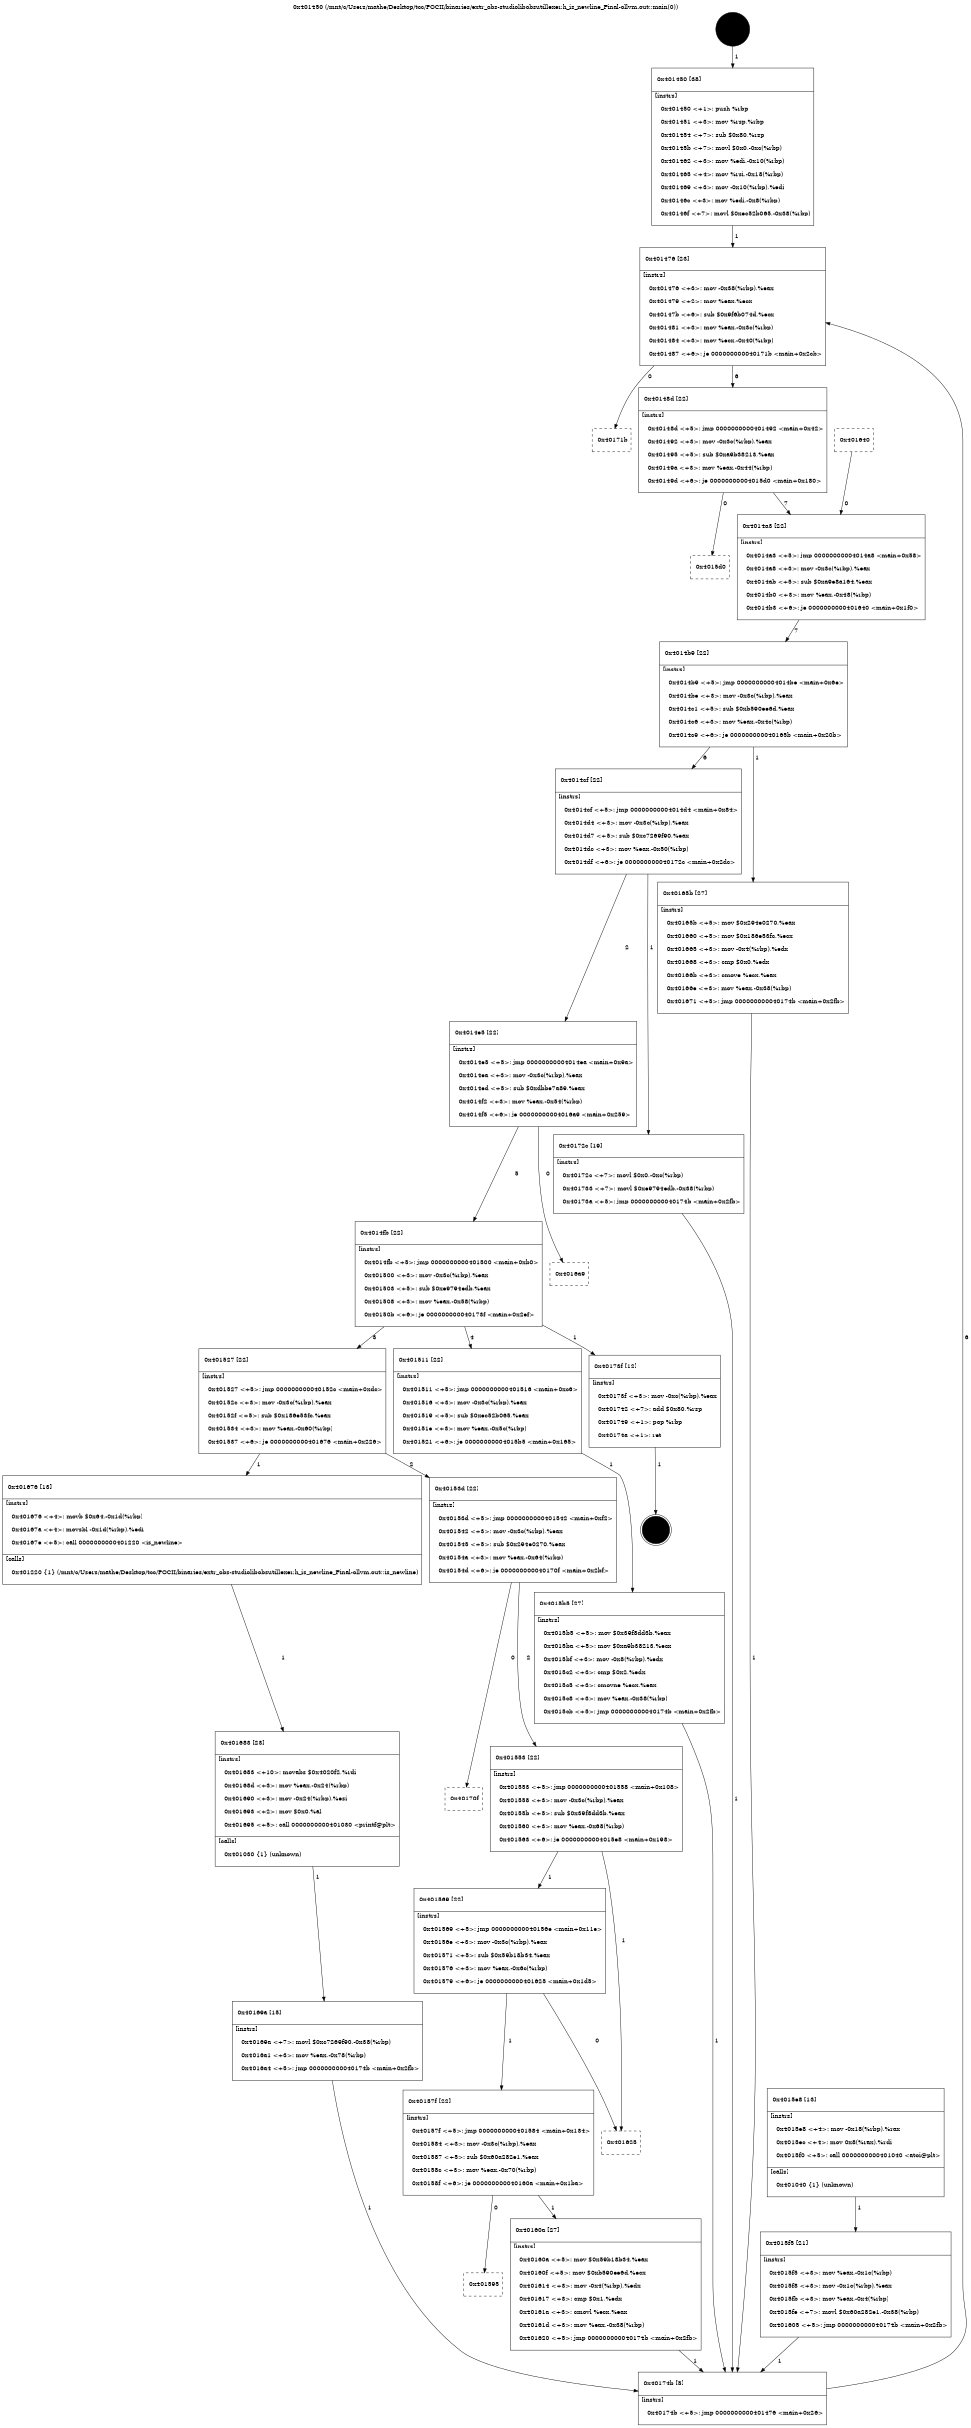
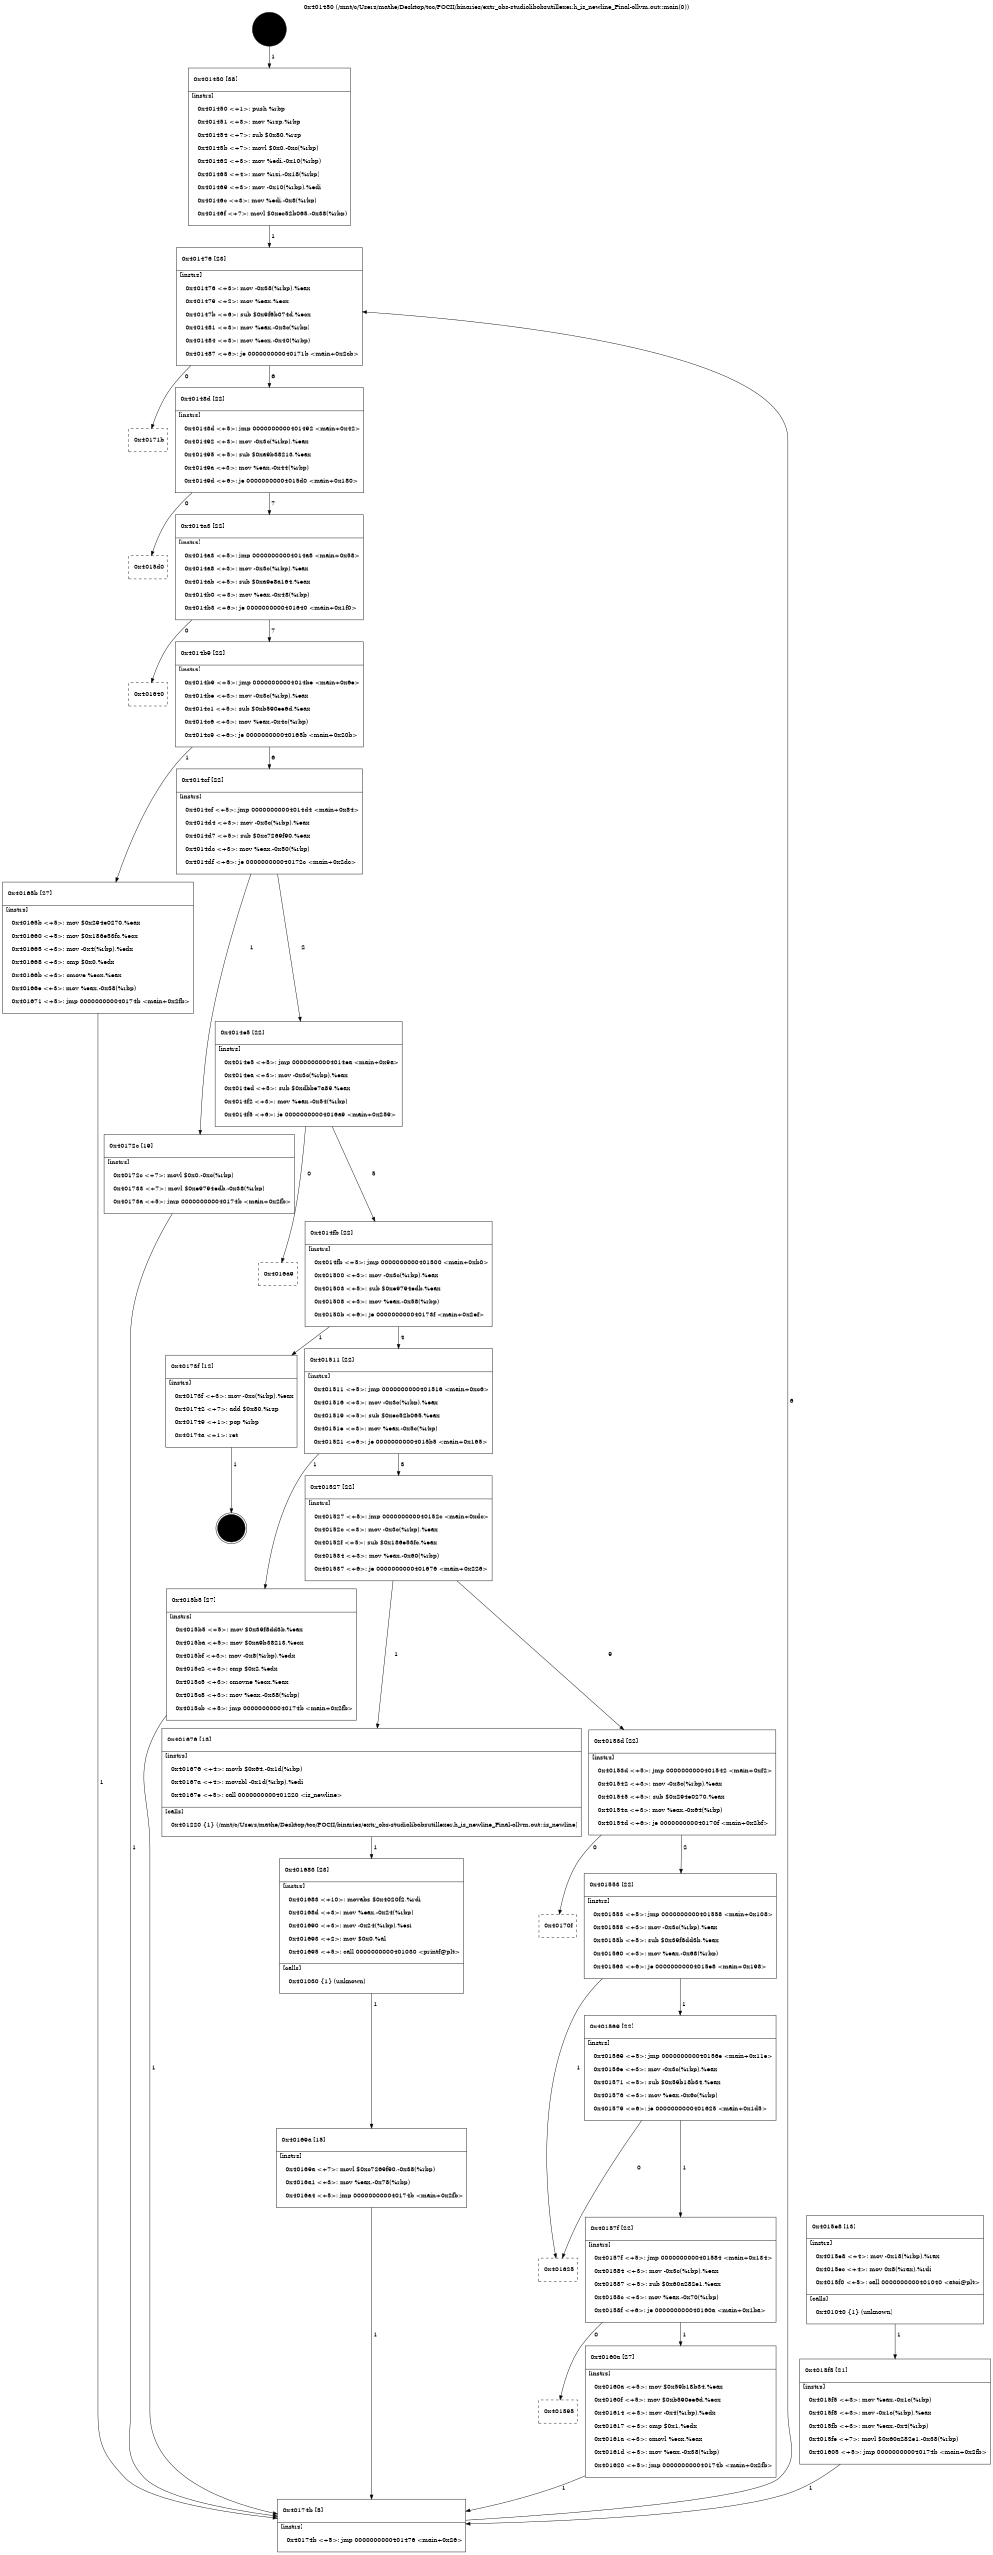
edge "0x401640" -> "0x4014a3 [22]": reversed
edge "0x4014fb [22]" -> "0x401527 [22]": now "0x401511 [22]" -> "0x401527 [22]"
edge "0x401527 [22]" -> "0x40153d [22]": label " 2" -> " 9"
